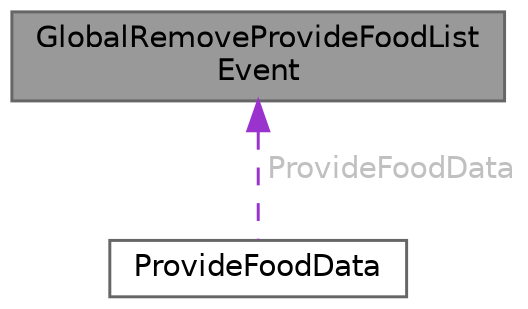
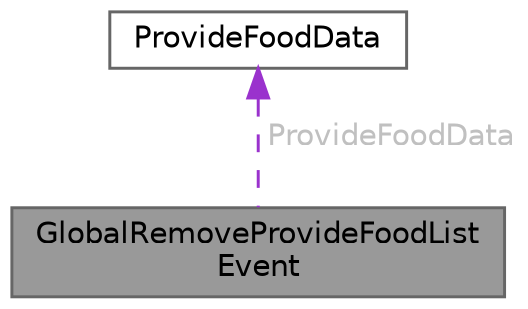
edge "ProvideFoodData" -> "GlobalRemoveProvideFoodList Event": reversed
